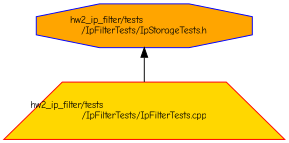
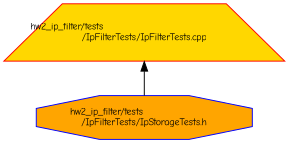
edge "hw2_ip_filter/tests /IpFilterTests/IpFilterTests.cpp" -> "hw2_ip_filter/tests /IpFilterTests/IpStorageTests.h": reversed
